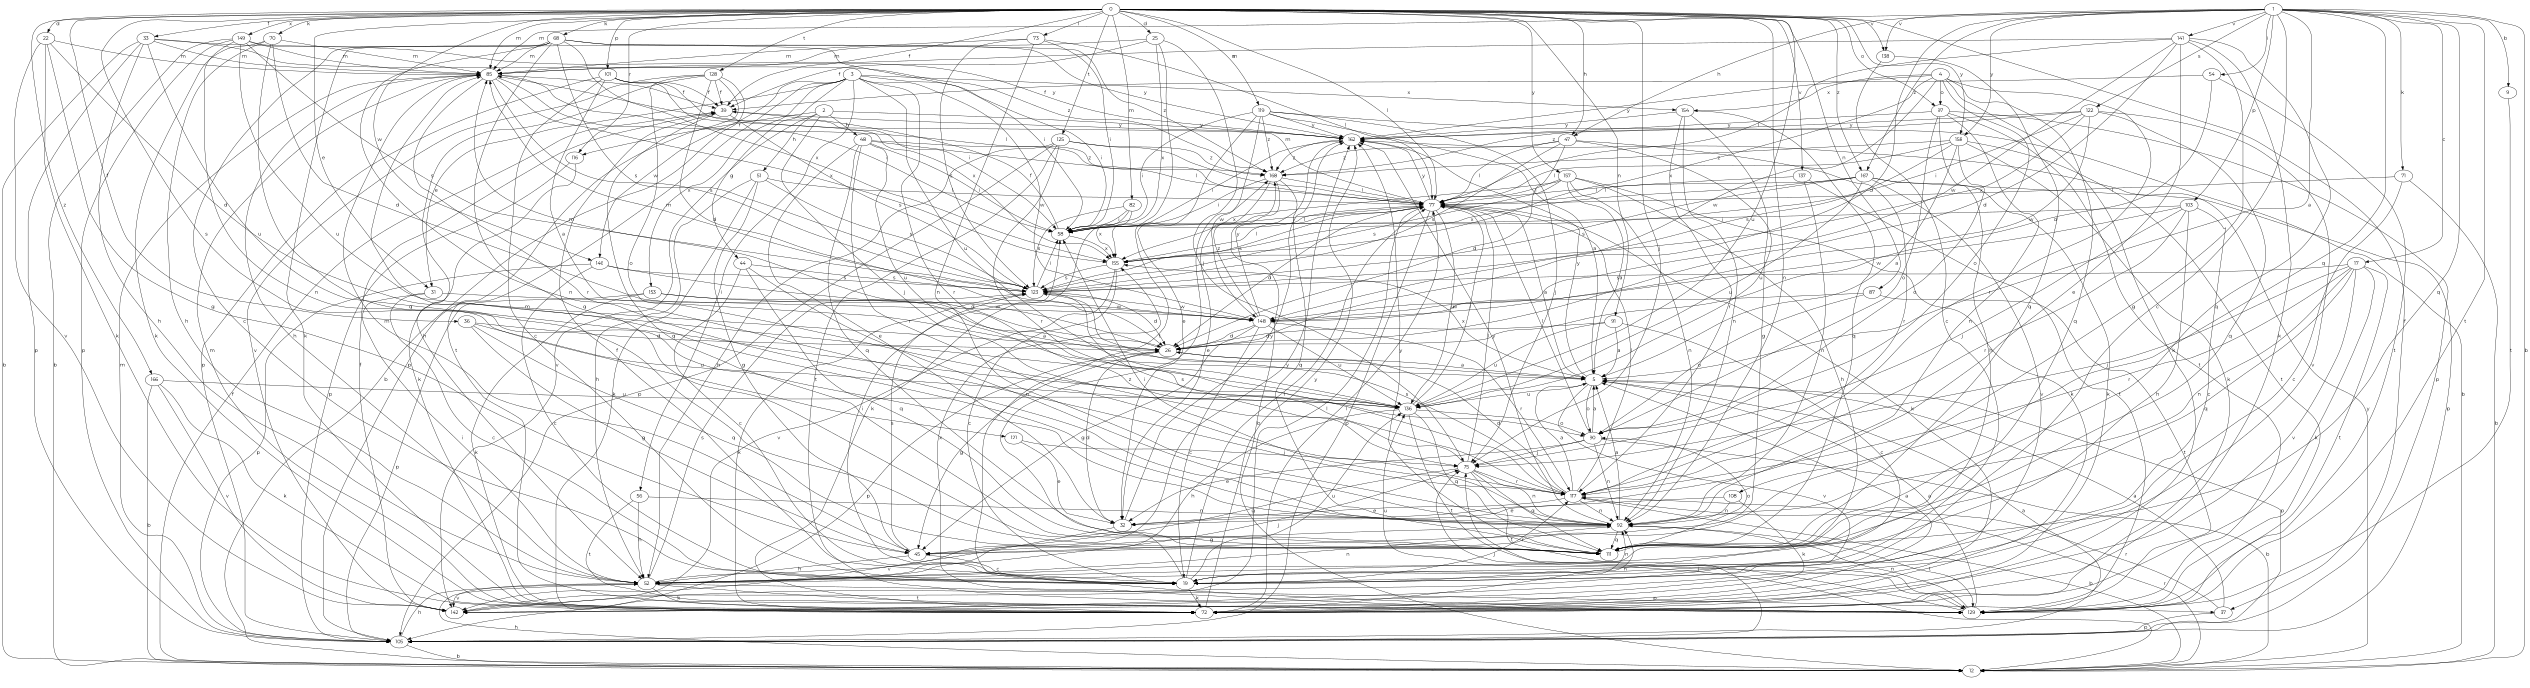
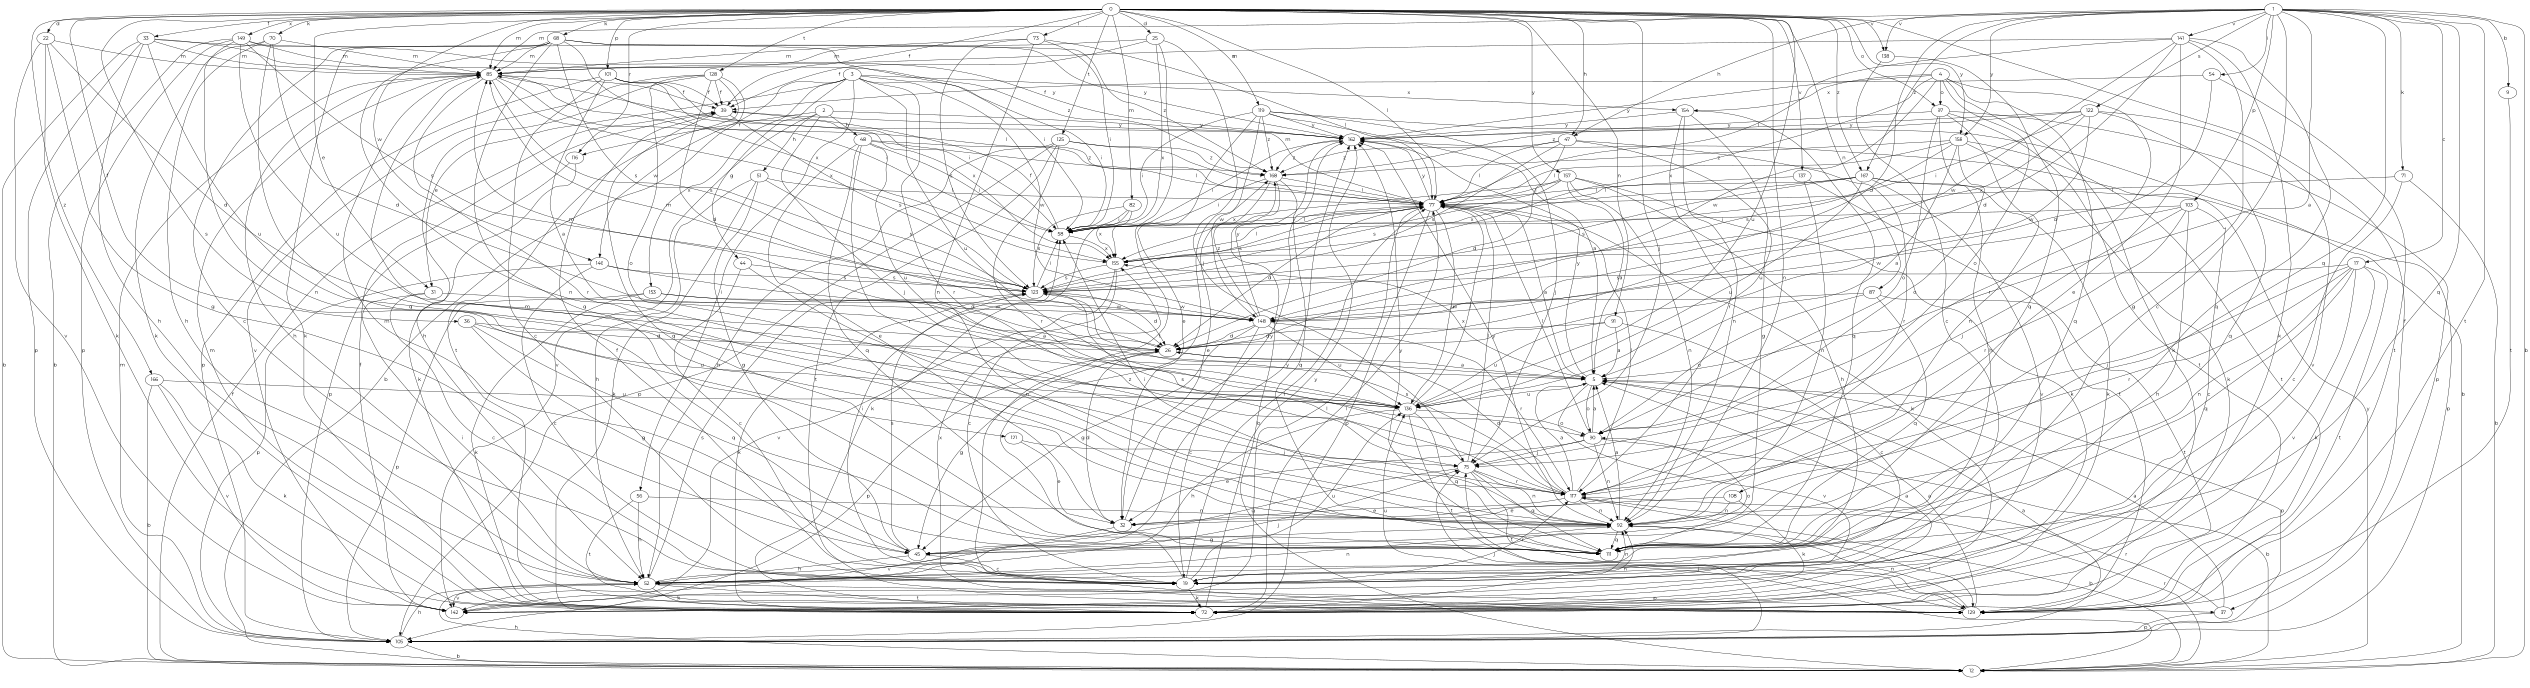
edge "3" -> "105": removed, label "p"
edge "44" -> "111": now "87" -> "111"
